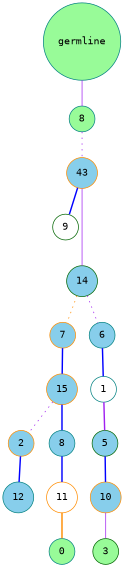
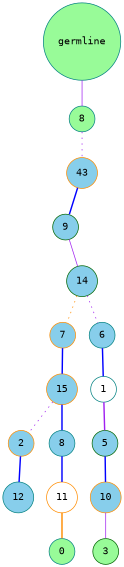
node "9": fillcolor white -> skyblue
edge "43" -- "14": now "9" -- "14"
